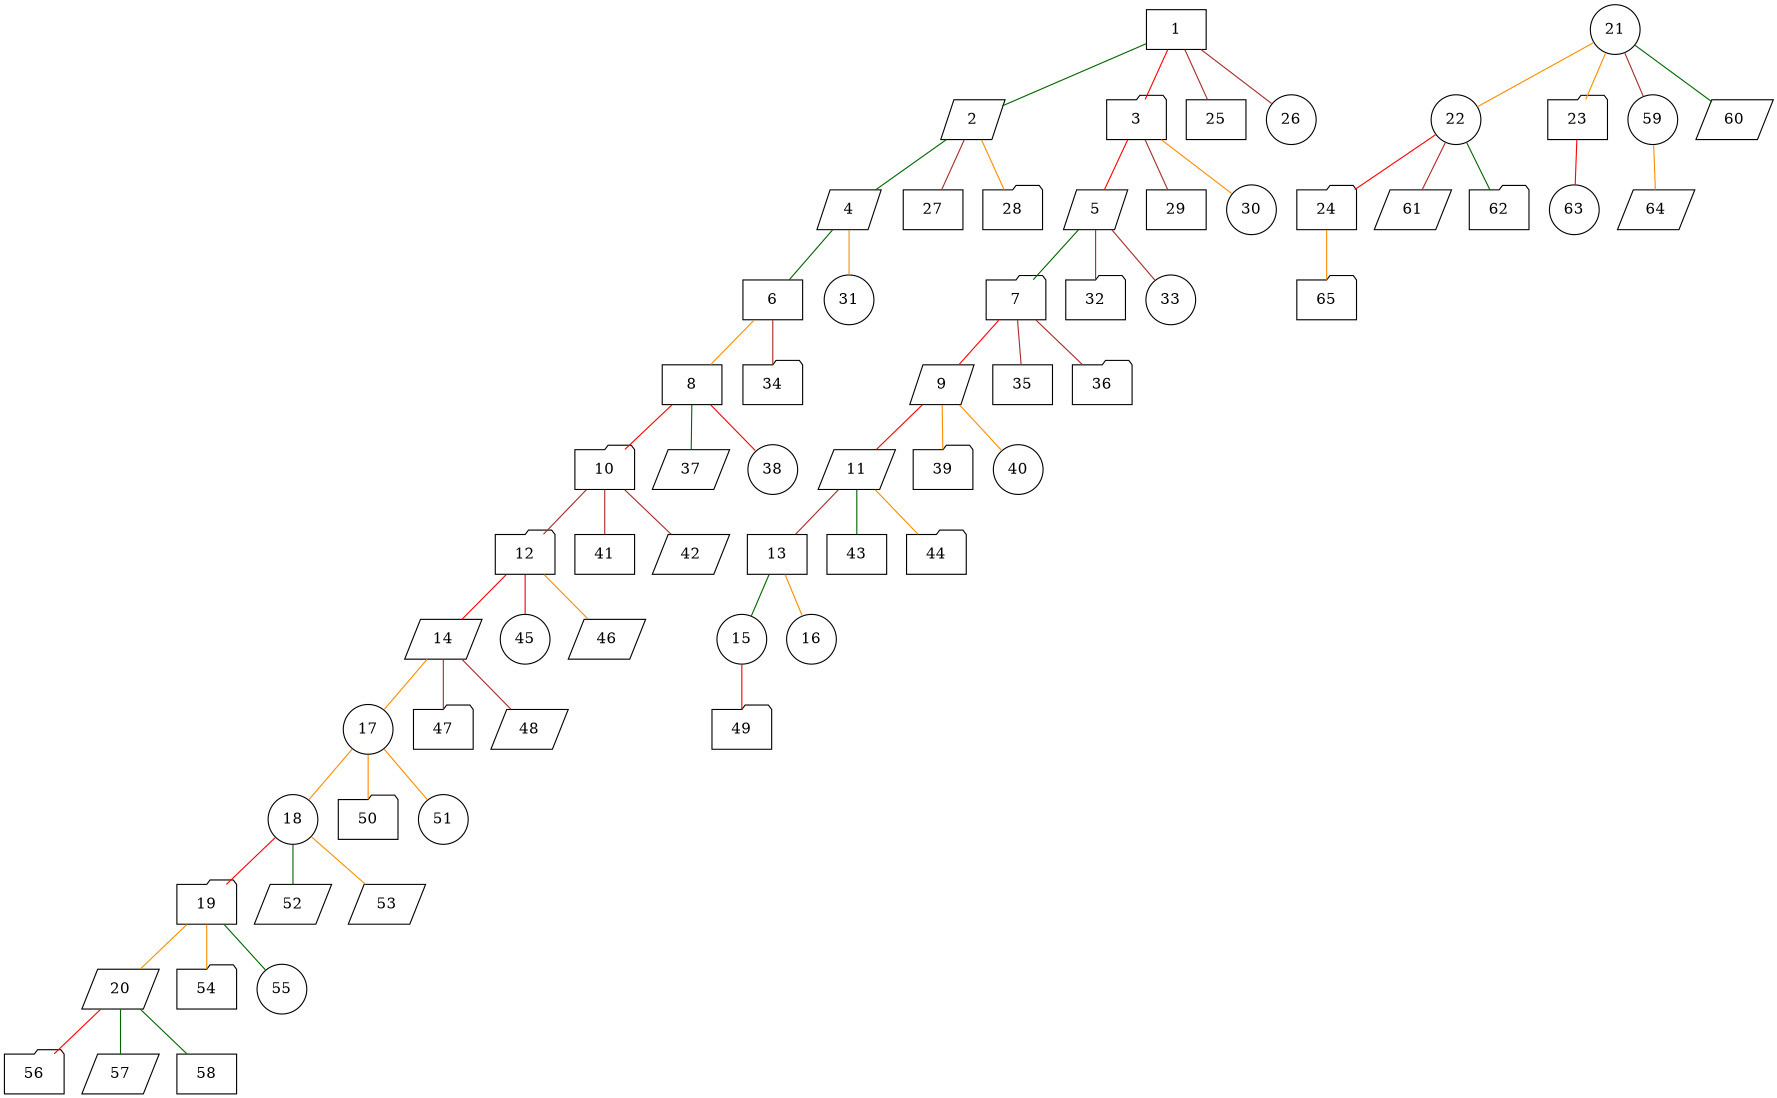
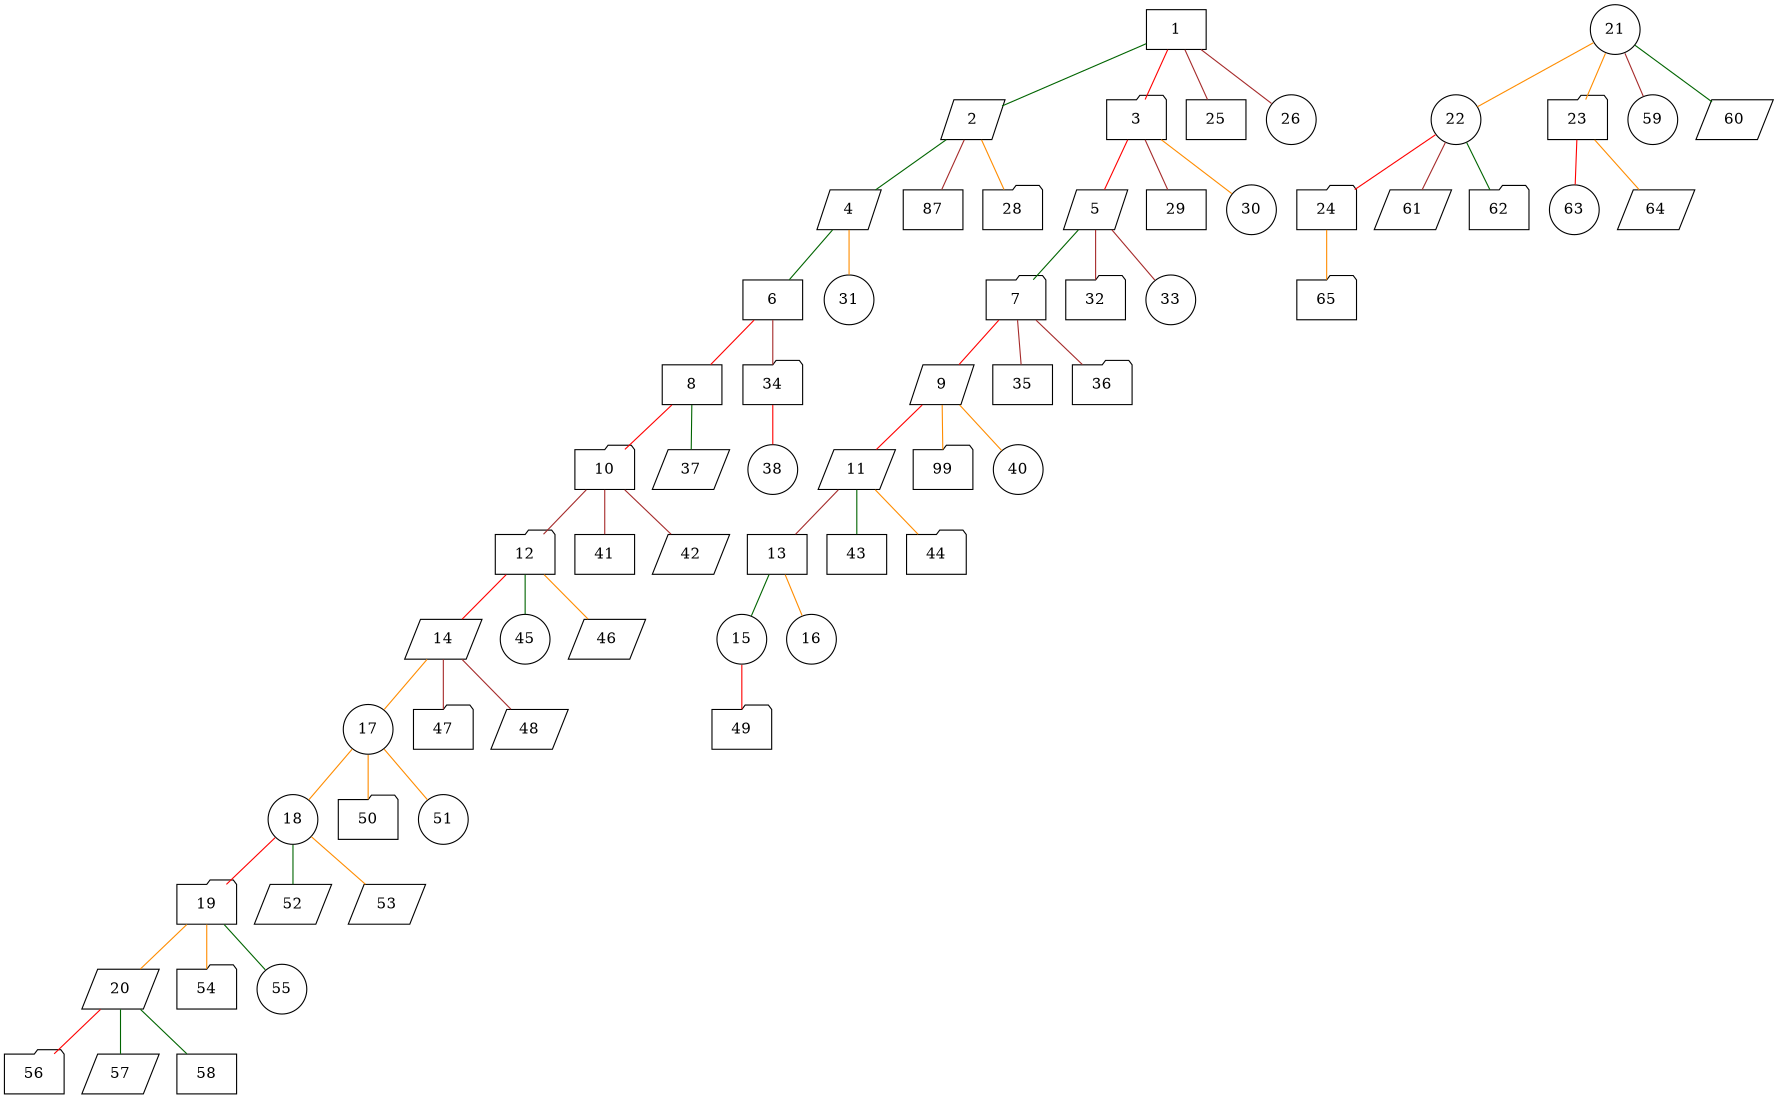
edge "59" -- "64": now "23" -- "64"
node "27": label "27" -> "87"
edge "6" -- "8": color darkorange -> red
edge "8" -- "38": now "34" -- "38"
node "39": label "39" -> "99"
edge "12" -- "45": color red -> darkgreen
